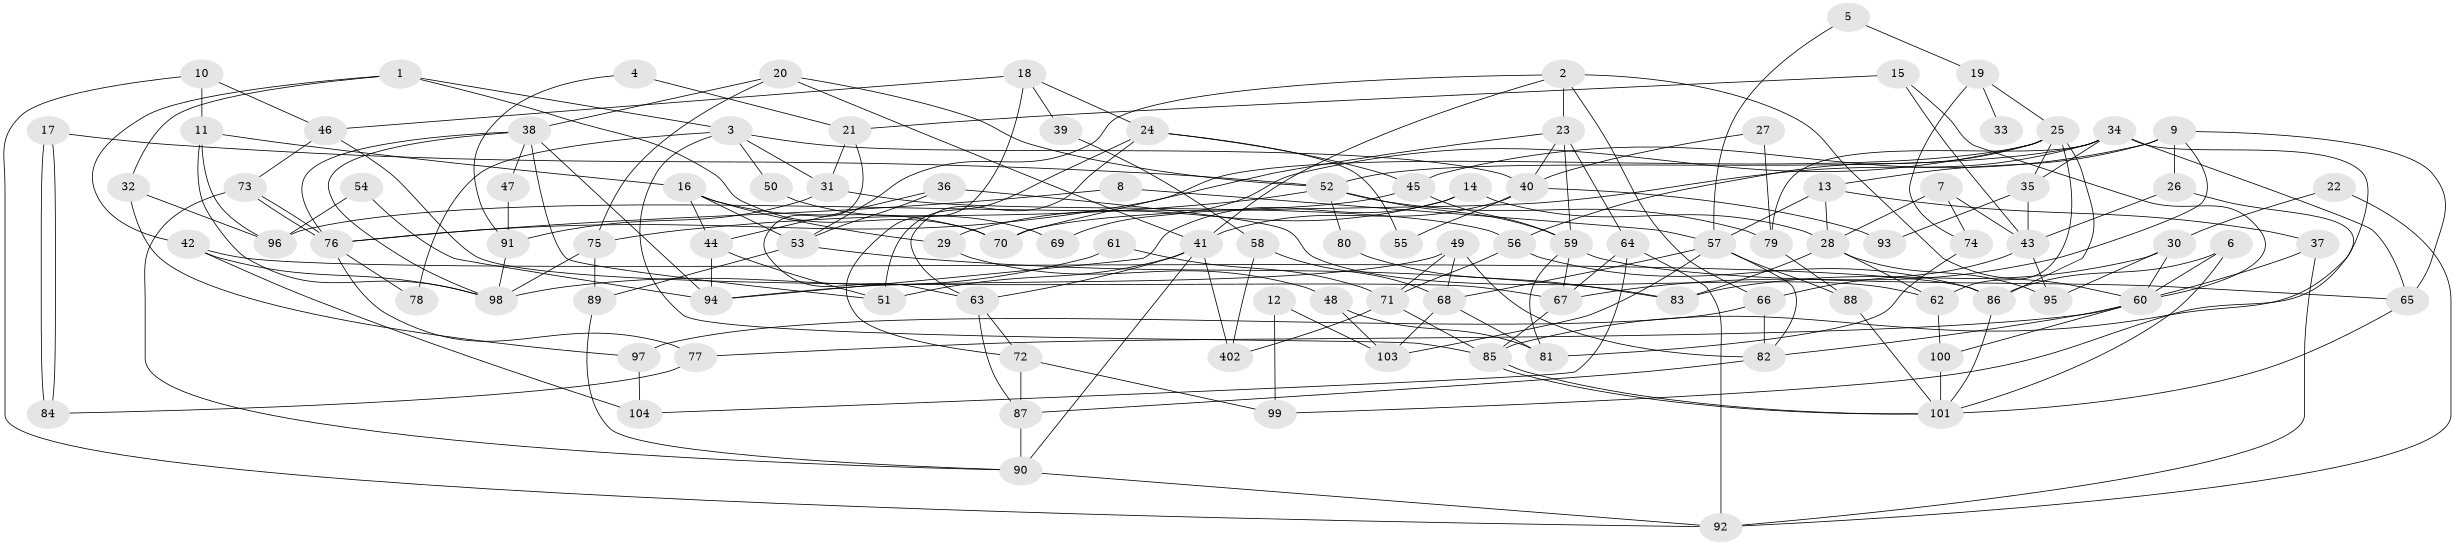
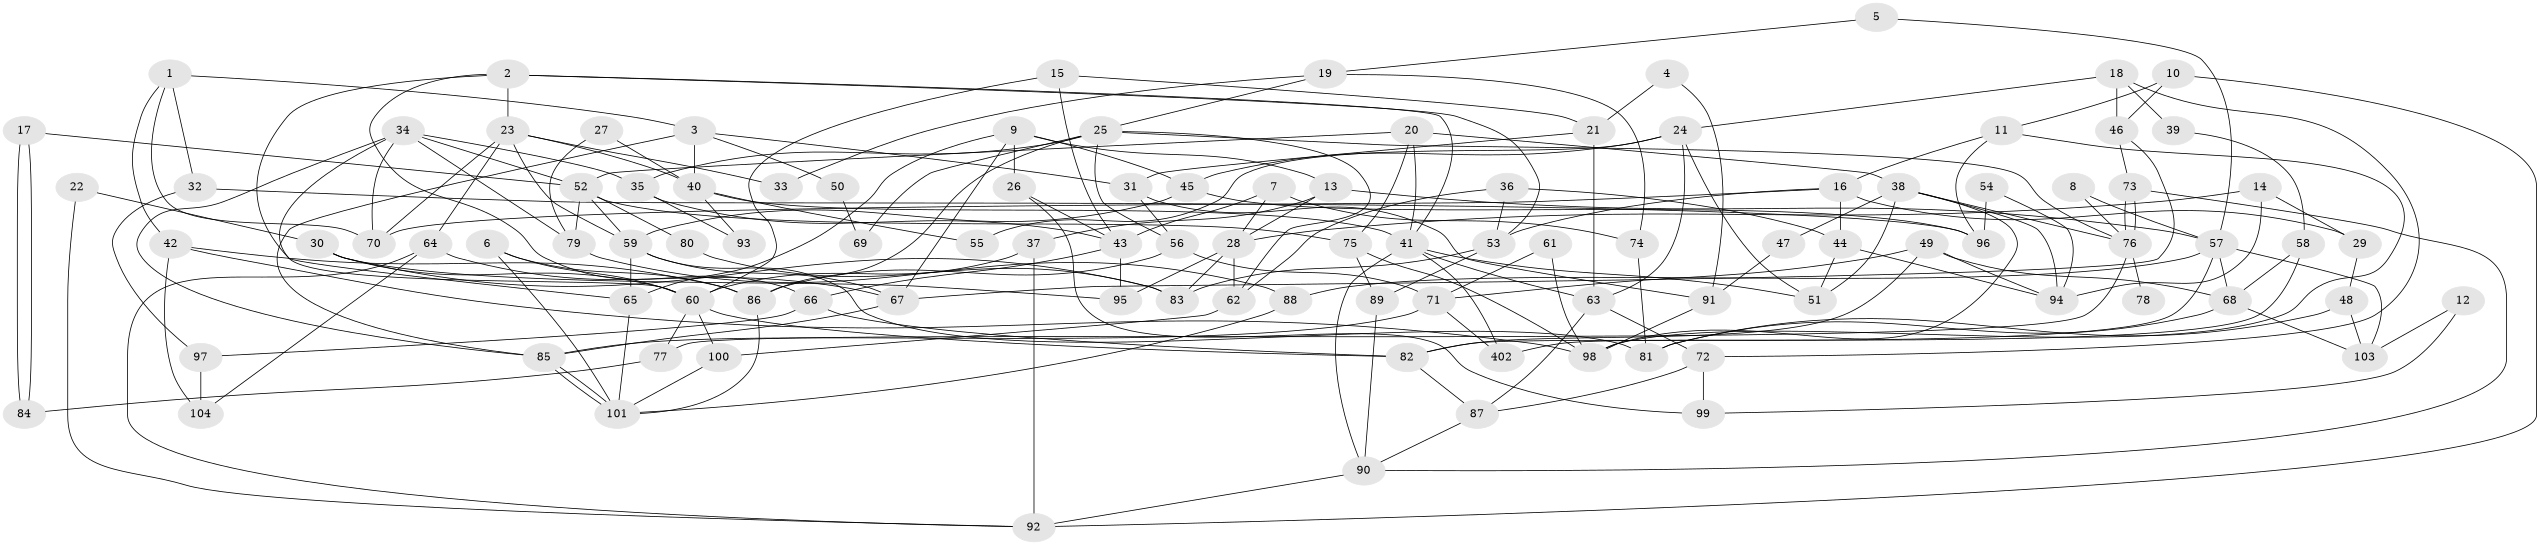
edge "3" -- "78": removed
edge "23" -- "33": added
